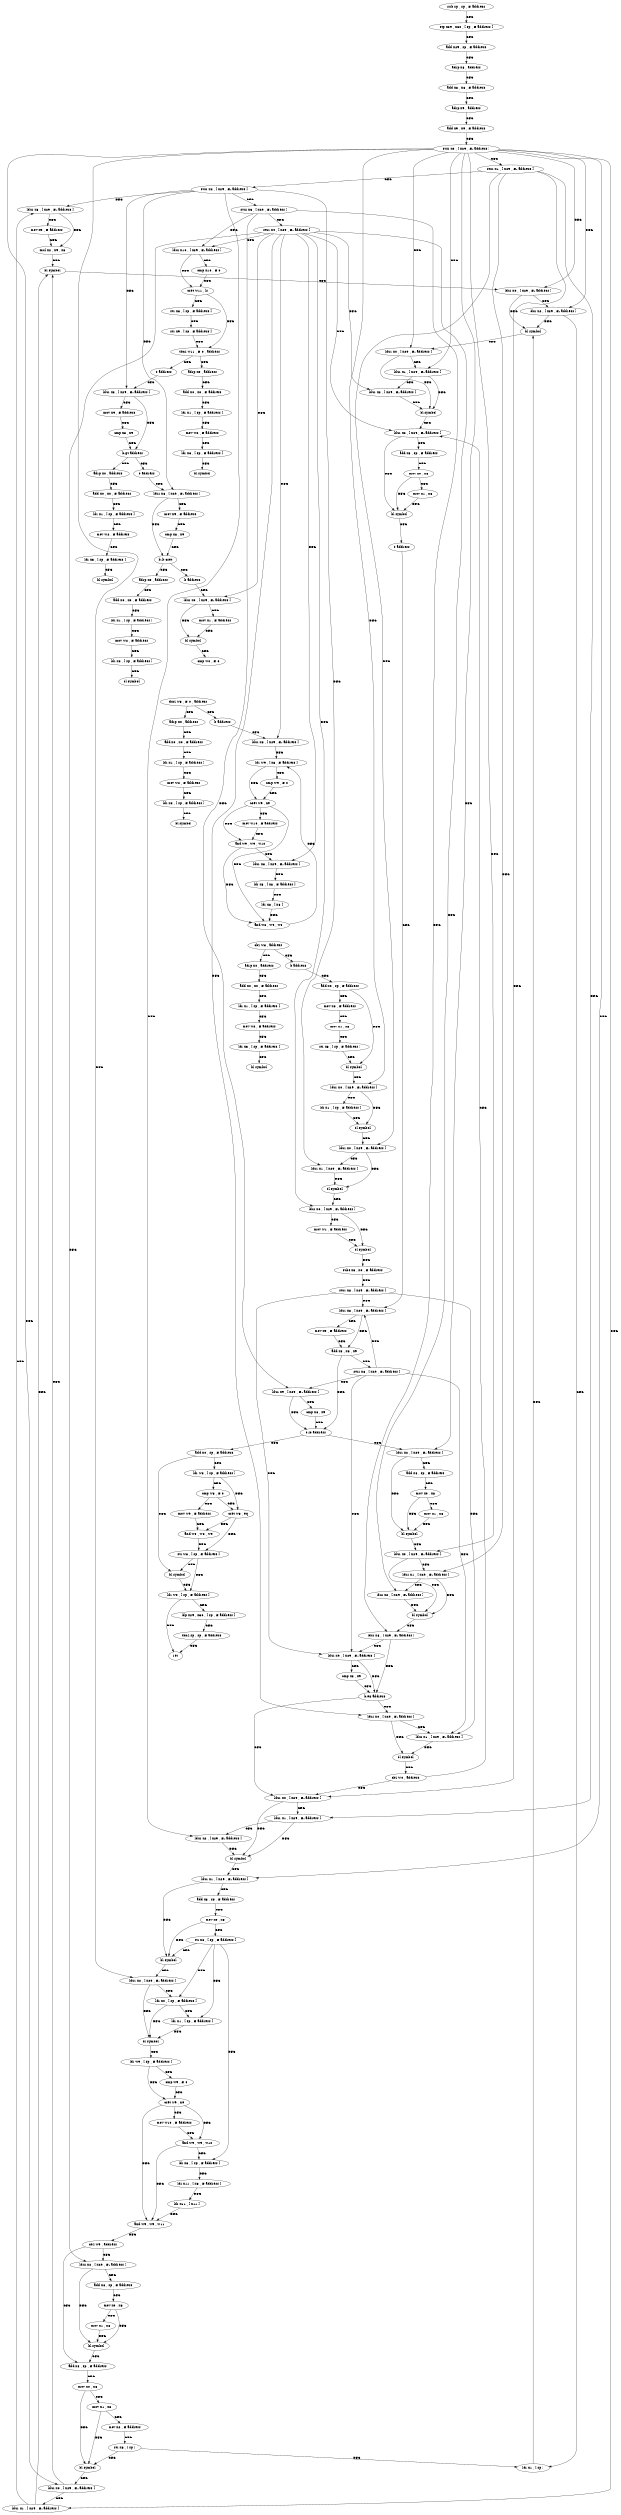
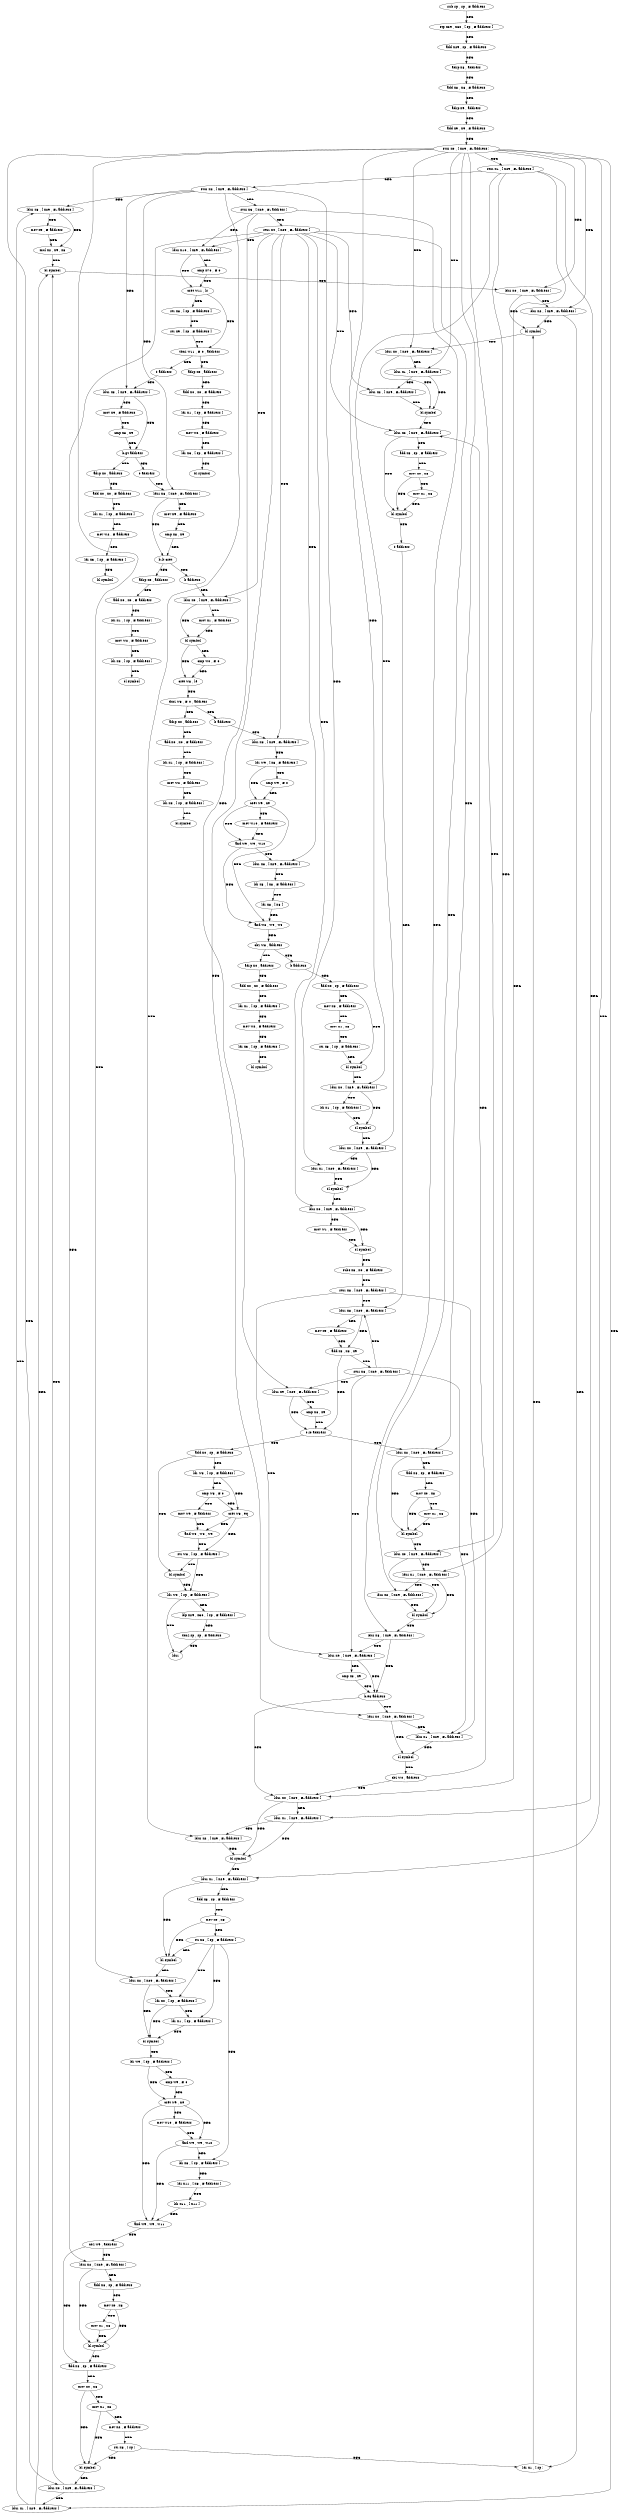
node "cmp x10 , # 0": label "cmp x10 , # 0" -> "cmp x70 , # 0"
node "cset w8 , le": added
edge "and w8 , w9 , w8" -> "ldr w9 , [ x8 , # address ]": now "and w8 , w9 , w8" -> "cbz w8 , address"
node "ret": label "ret" -> "ldur"
